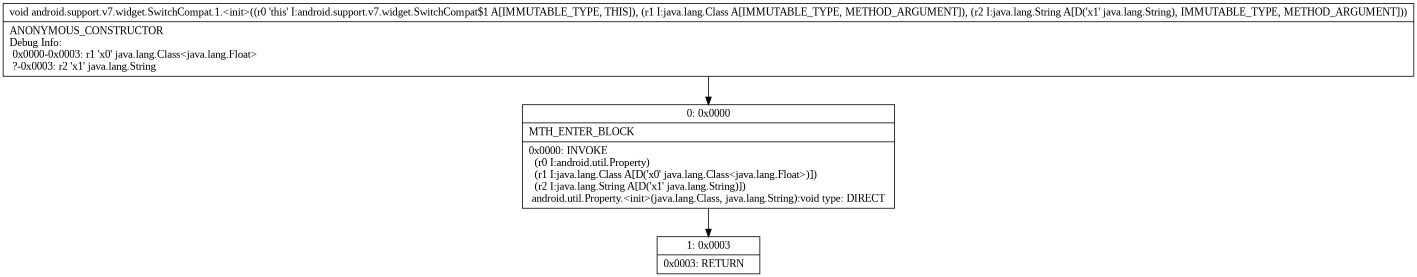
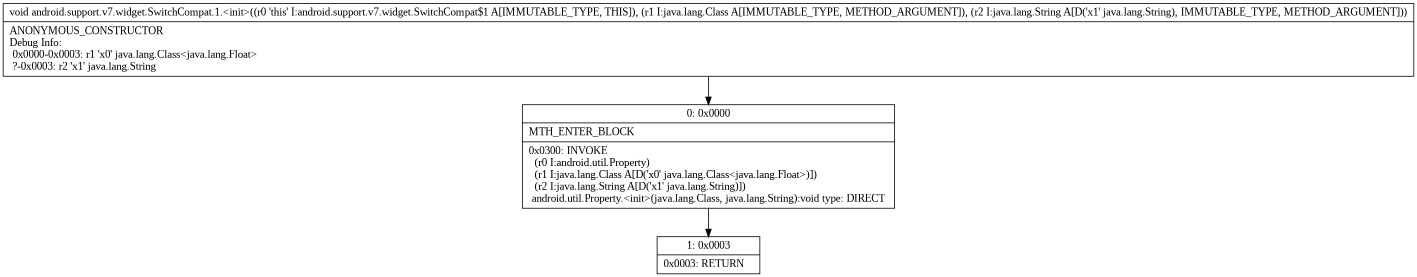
node "0: 0x0000": text "0x0000: INVOKE" -> "0x0300: INVOKE"
